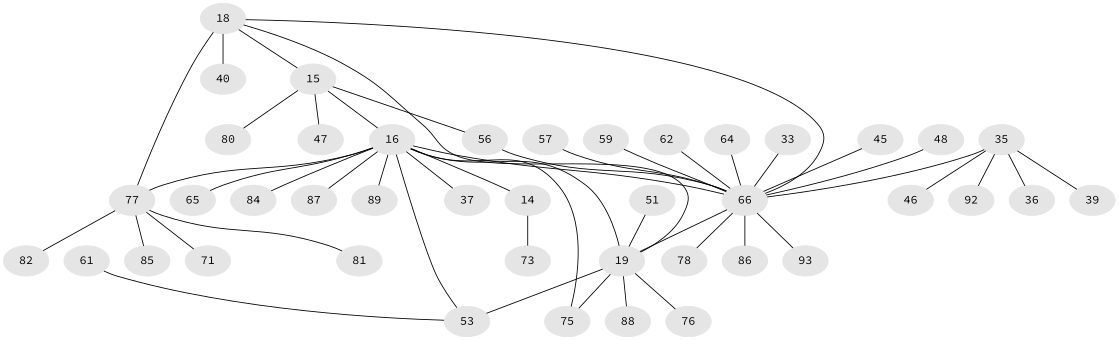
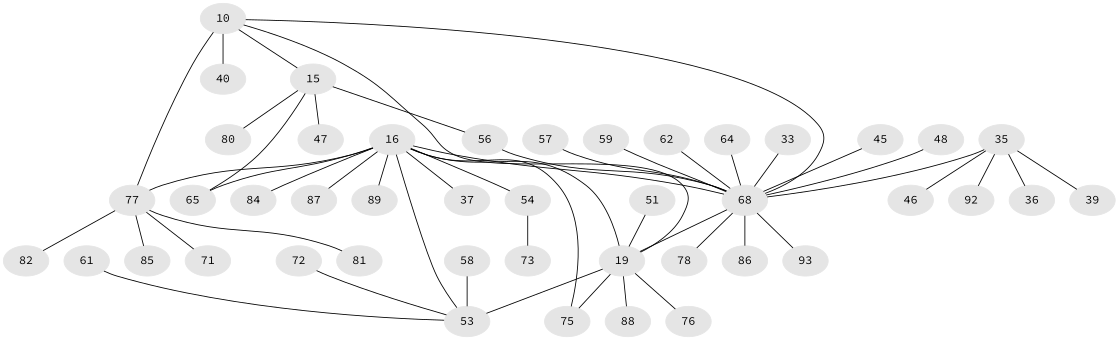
node "18": label "18" -> "10"
edge "15" -- "16": now "15" -- "65"
node "14": label "14" -> "54"
node "66": label "66" -> "68"
node "72": added
node "58": added
